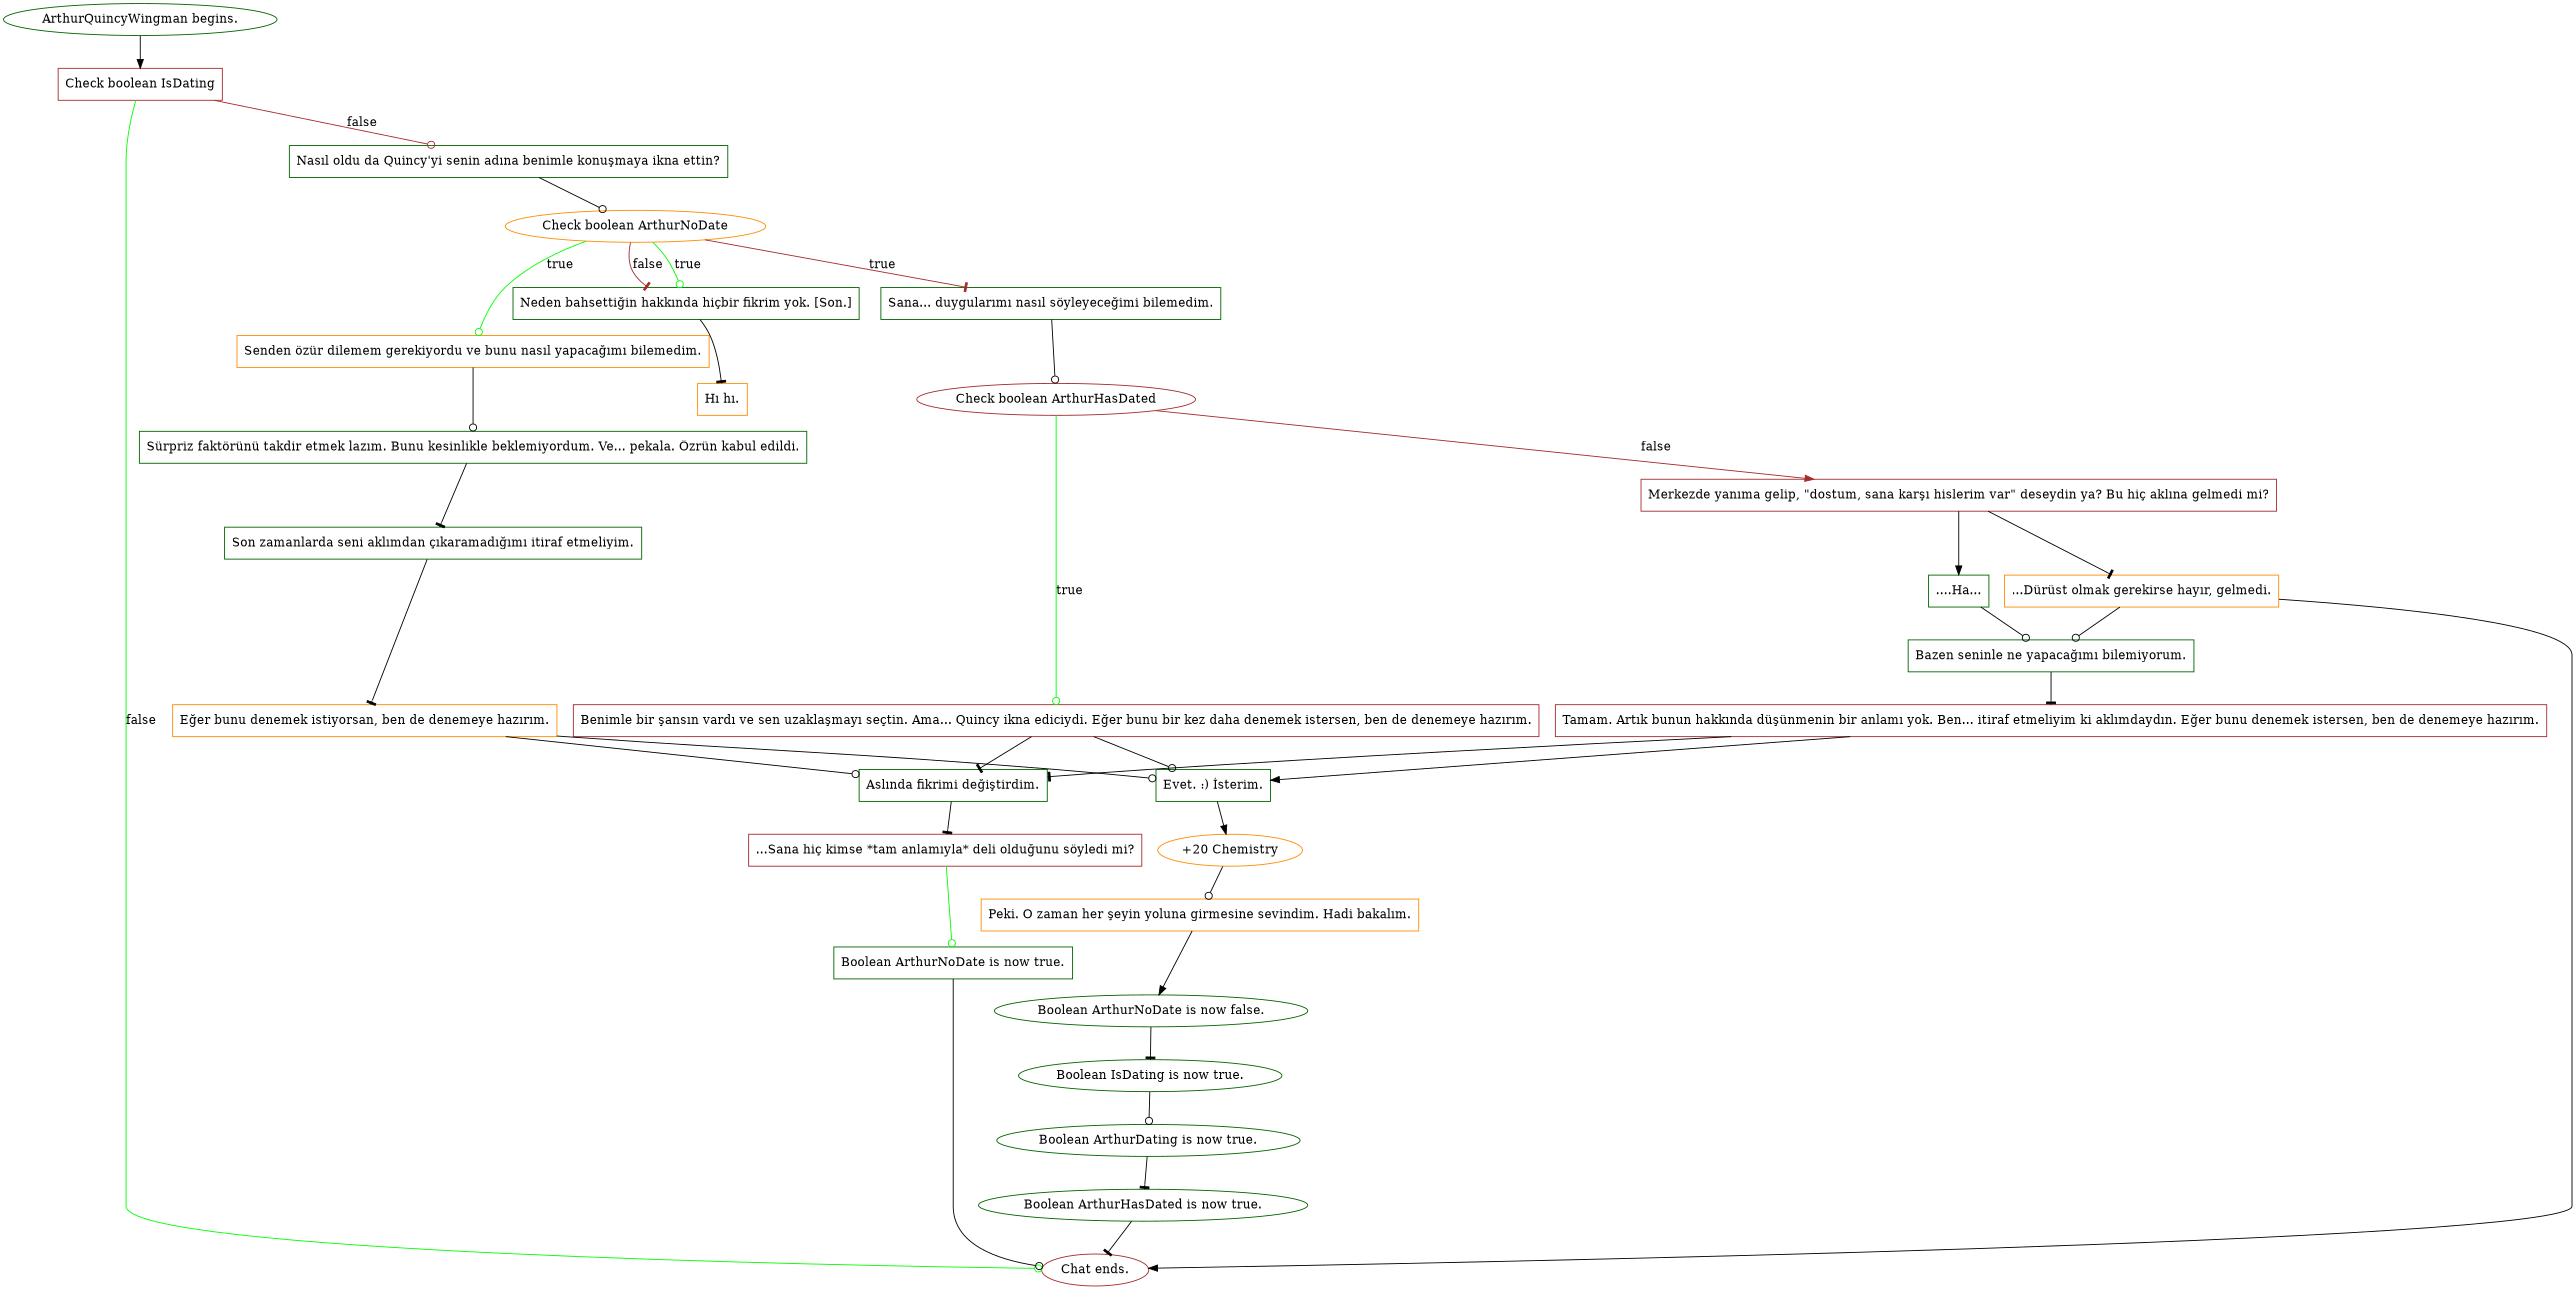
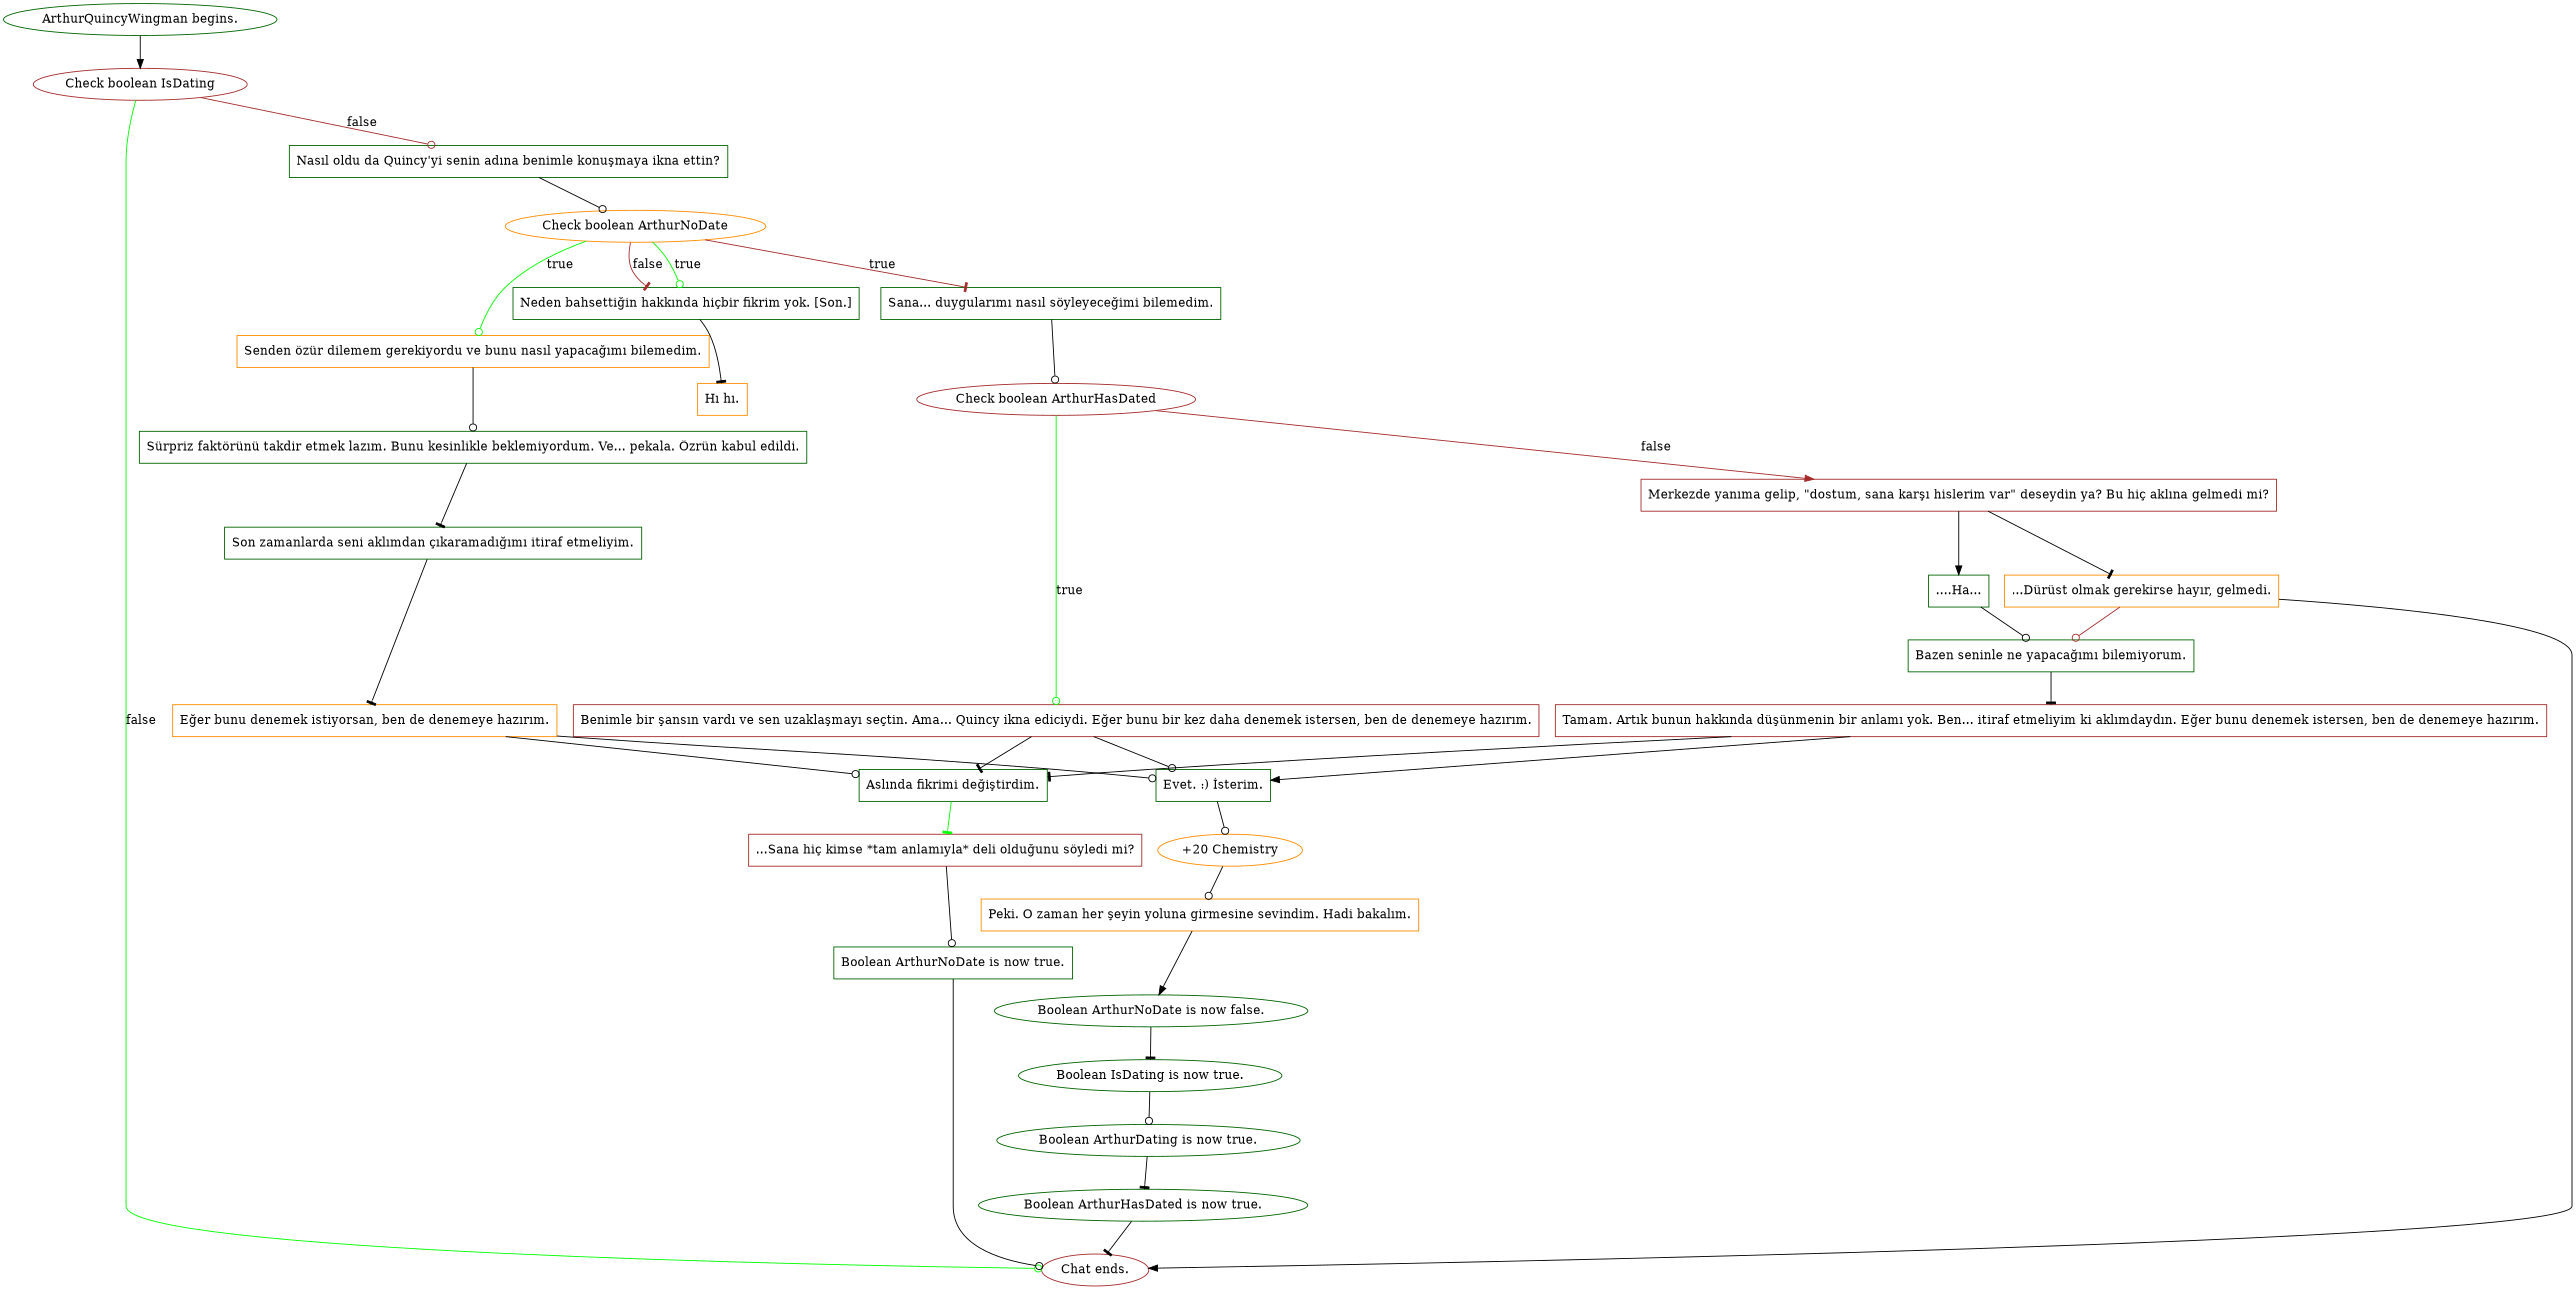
node "Check boolean IsDating": shape box -> ellipse
edge "...Dürüst olmak gerekirse hayır, gelmedi." -> "Bazen seninle ne yapacağımı bilemiyorum.": color black -> brown
edge "Evet. :) İsterim." -> "+20 Chemistry": arrowhead normal -> odot
edge "Aslında fikrimi değiştirdim." -> "...Sana hiç kimse *tam anlamıyla* deli olduğunu söyledi mi?": color black -> green
edge "...Sana hiç kimse *tam anlamıyla* deli olduğunu söyledi mi?" -> "Boolean ArthurNoDate is now true.": color green -> black
